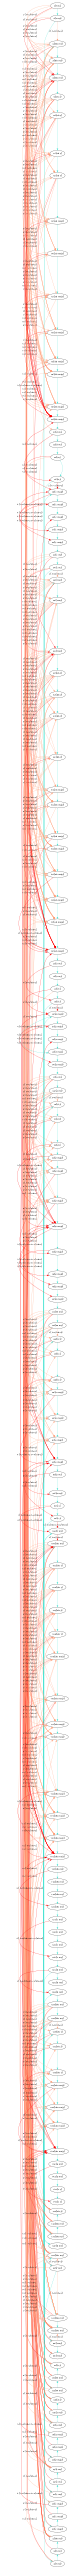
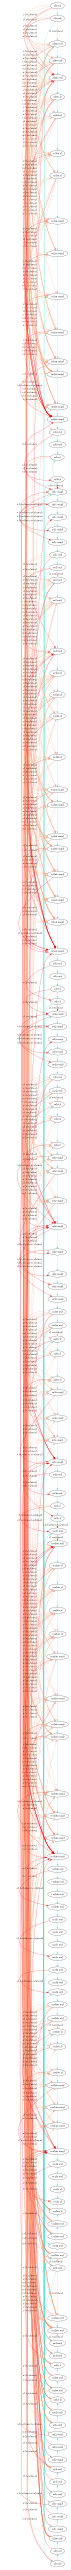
edge "6:(bb m7)" -> "18:(db maj7)": added, label "13 ( t=5/nb=2)"
edge "23:(g 7)" -> "24:(g 7)": reversed
edge "60:(g maj7)" -> "63:(g maj7)": color turquoise -> red
